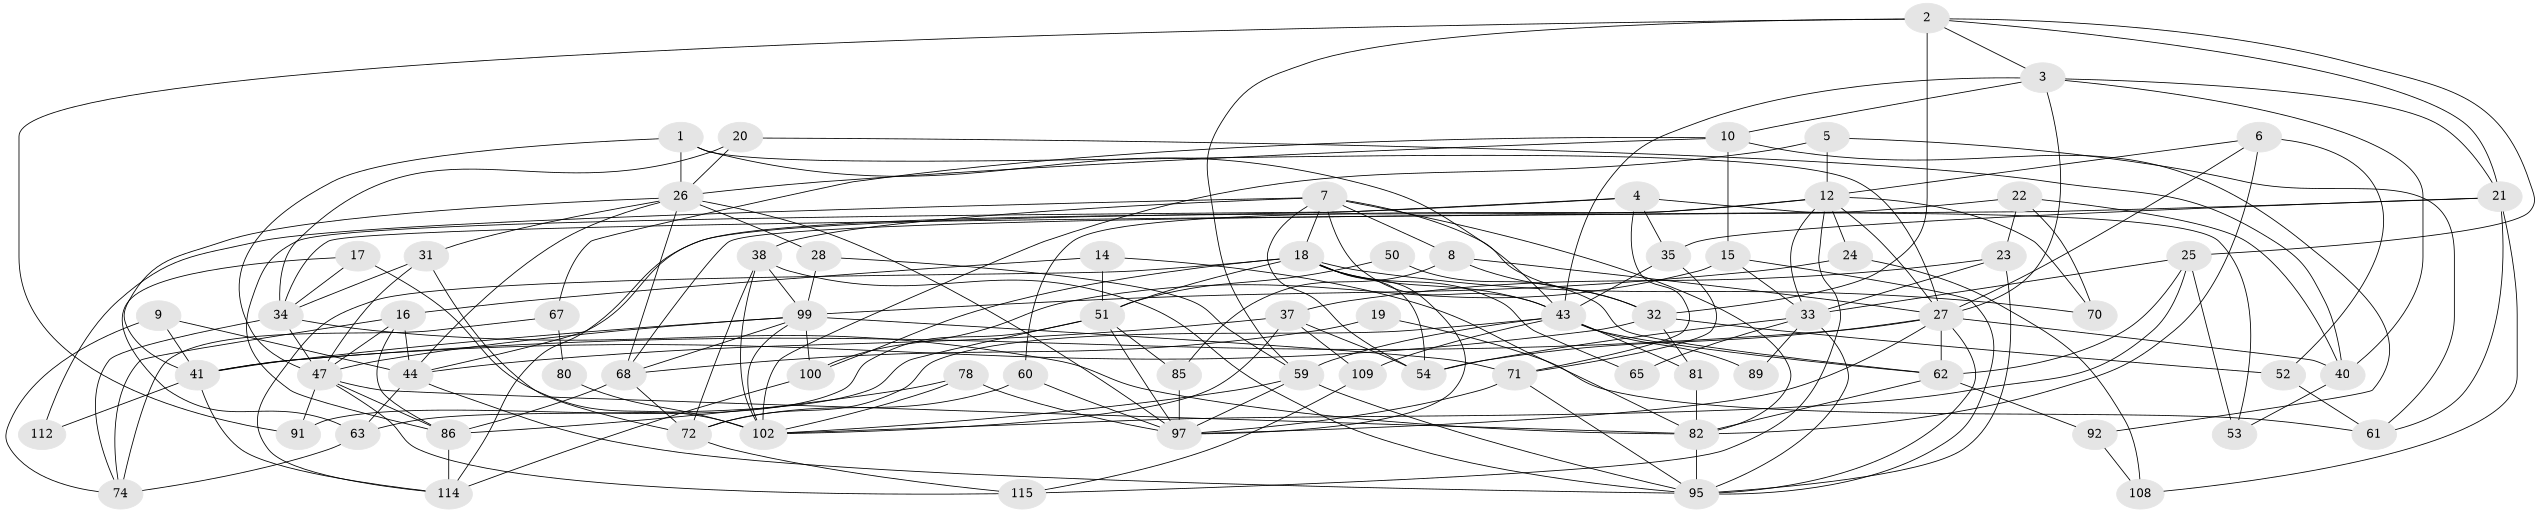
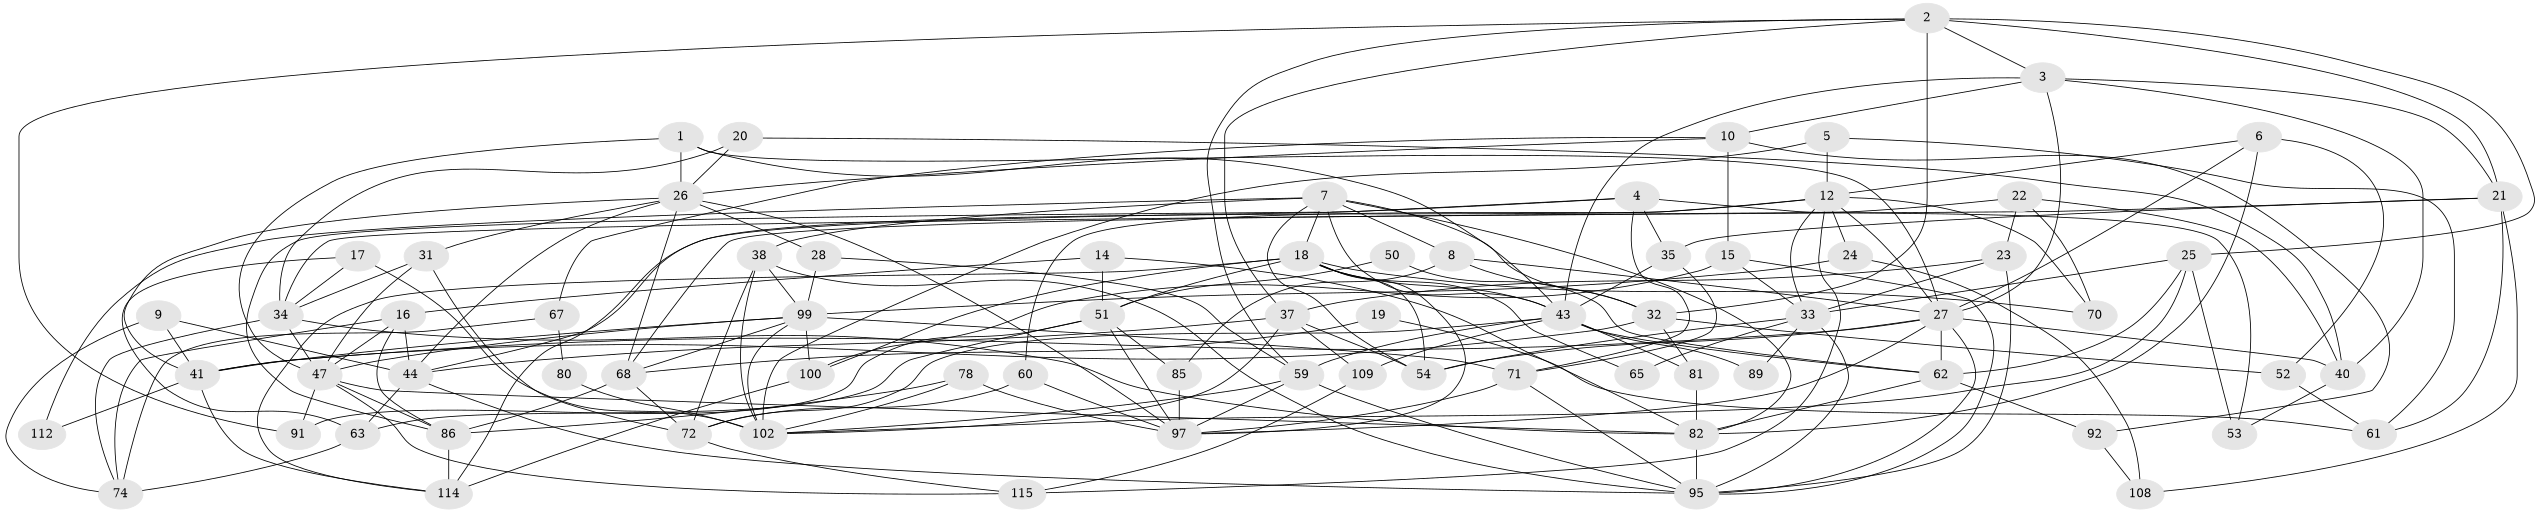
edge "2" -- "37": added
